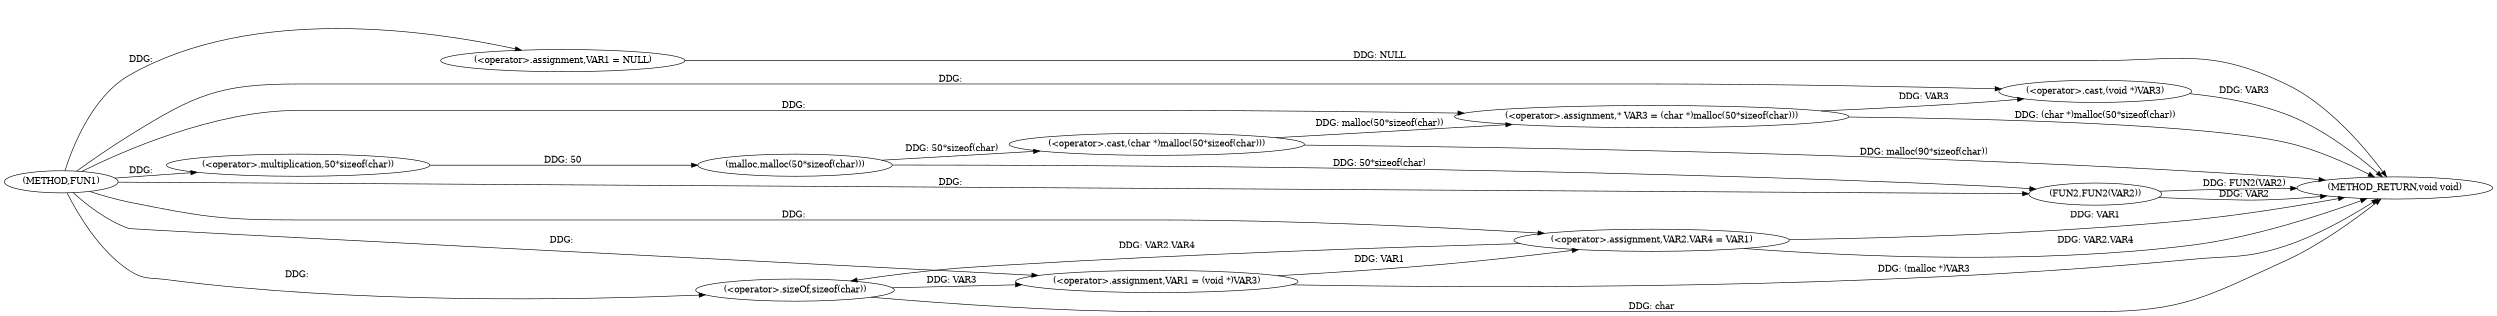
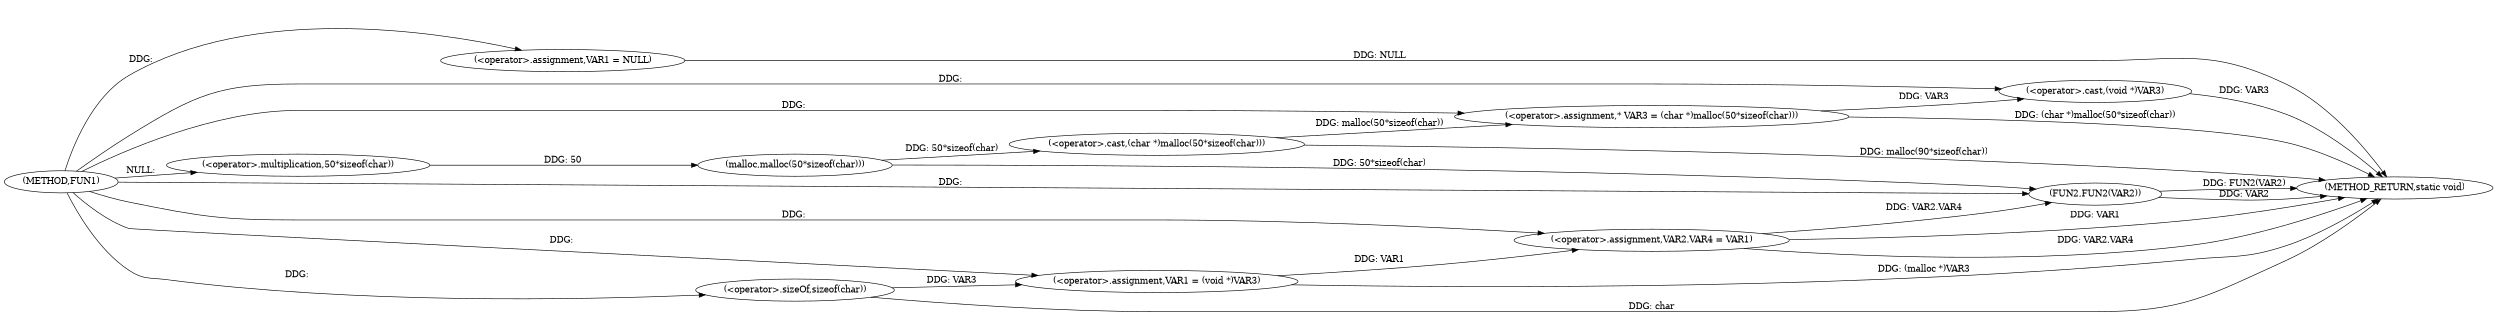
edge "(METHOD,FUN1)" -> "(<operator>.multiplication,50*sizeof(char))": label "DDG: " -> "NULL: "
node "(METHOD_RETURN,void void)": label "(METHOD_RETURN,void void)" -> "(METHOD_RETURN,static void)"
edge "(<operator>.assignment,VAR2.VAR4 = VAR1)" -> "(<operator>.sizeOf,sizeof(char))": now "(<operator>.assignment,VAR2.VAR4 = VAR1)" -> "(FUN2,FUN2(VAR2))"
